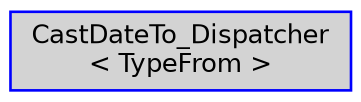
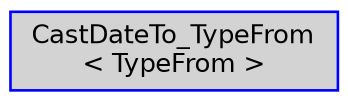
node "CastDateTo_Dispatcher < TypeFrom >": label "CastDateTo_Dispatcher < TypeFrom >" -> "CastDateTo_TypeFrom < TypeFrom >"
